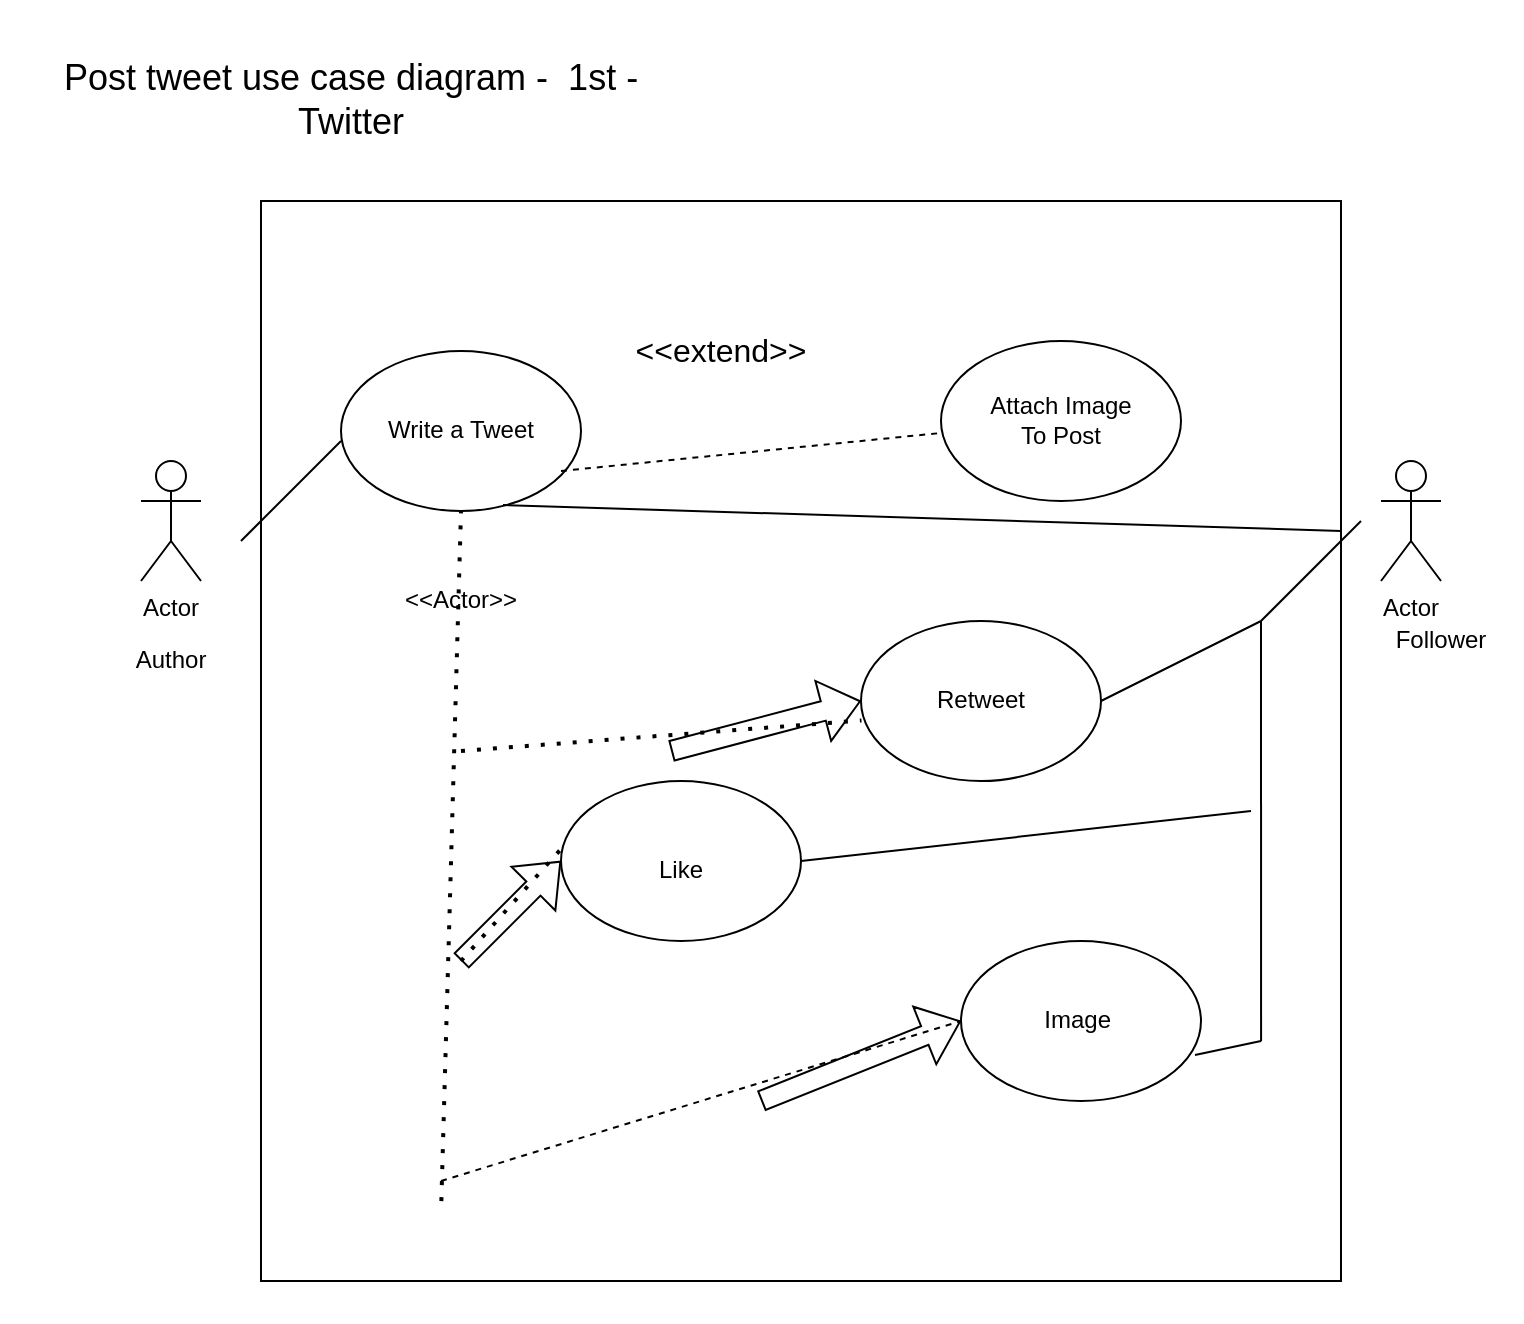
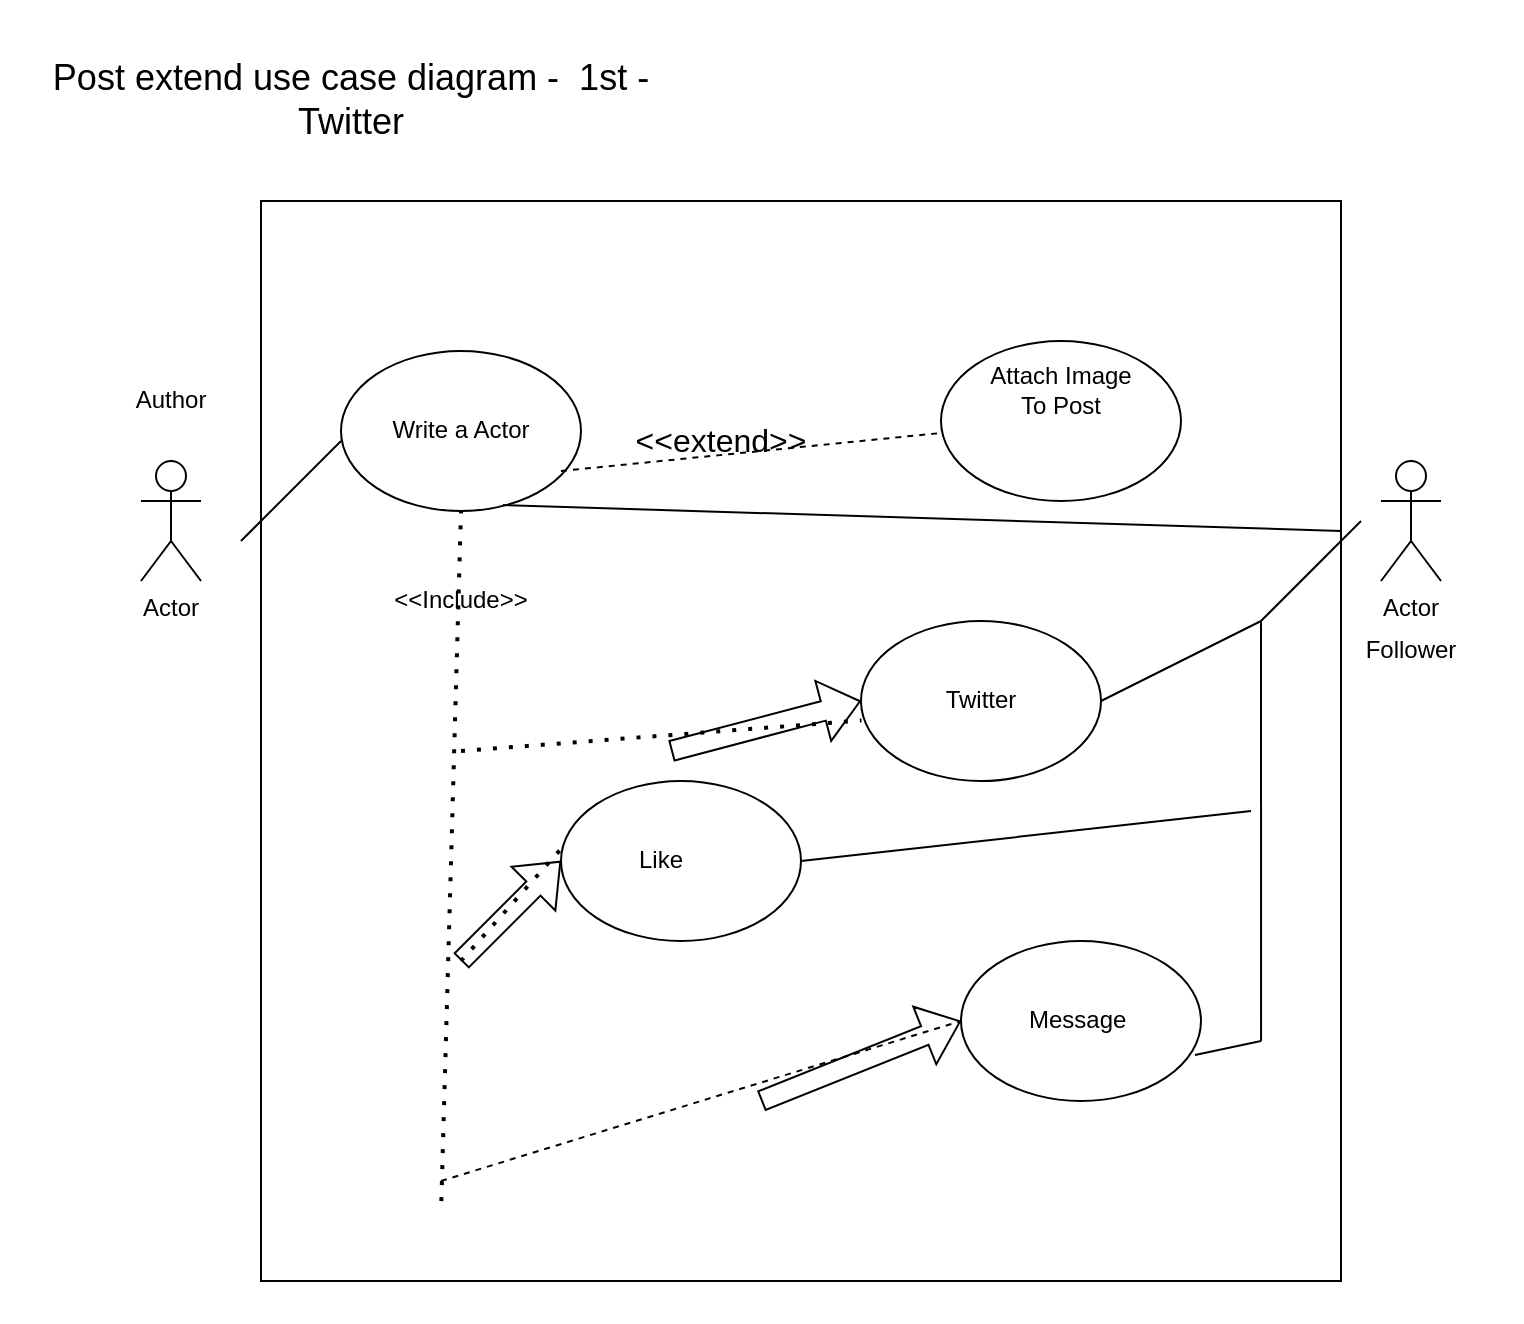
node "Post tweet use case diagram - 1st - Twitter": label "Post tweet use case diagram - 1st - Twitter" -> "Post extend use case diagram - 1st - Twitter"
node "<<extend>>": moved (721, 351) -> (721, 441)
node "Attach Image To Post": moved (1061, 421) -> (1061, 391)
node "Write a Tweet": label "Write a Tweet" -> "Write a Actor"
node "<<Actor>>": label "<<Actor>>" -> "<<Include>>"
node "Follower": moved (1441, 641) -> (1411, 651)
node "Author": moved (171, 661) -> (171, 401)
node "Retweet": label "Retweet" -> "Twitter"
node "Like": moved (681, 871) -> (661, 861)
node "Image": label "Image" -> "Message"
